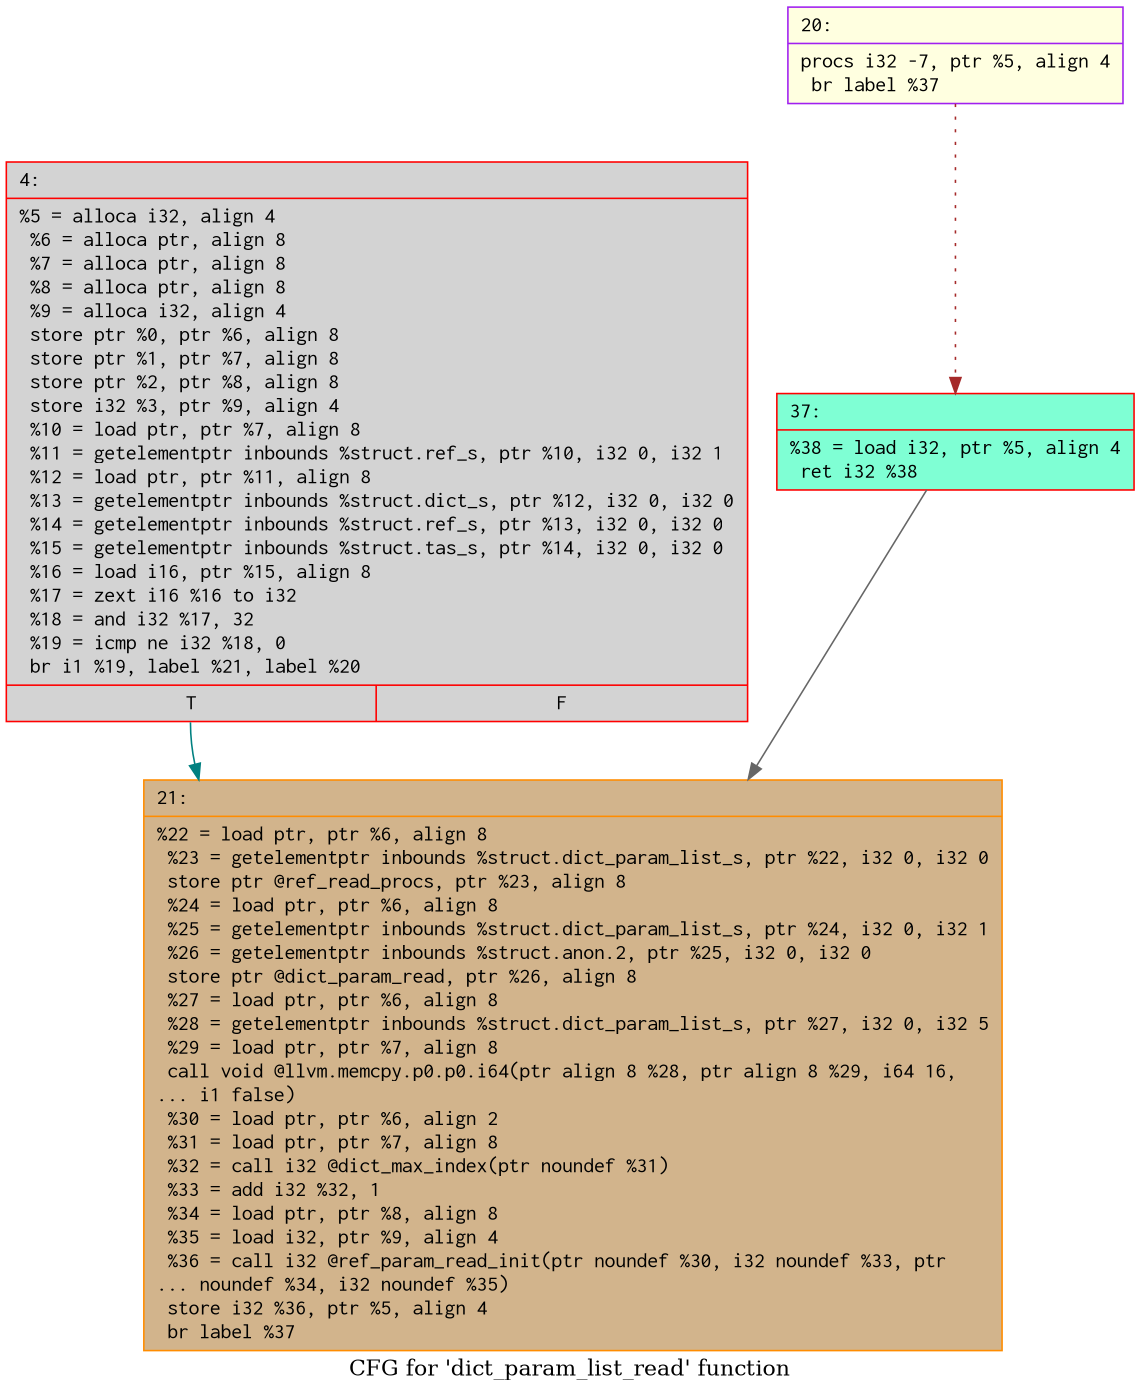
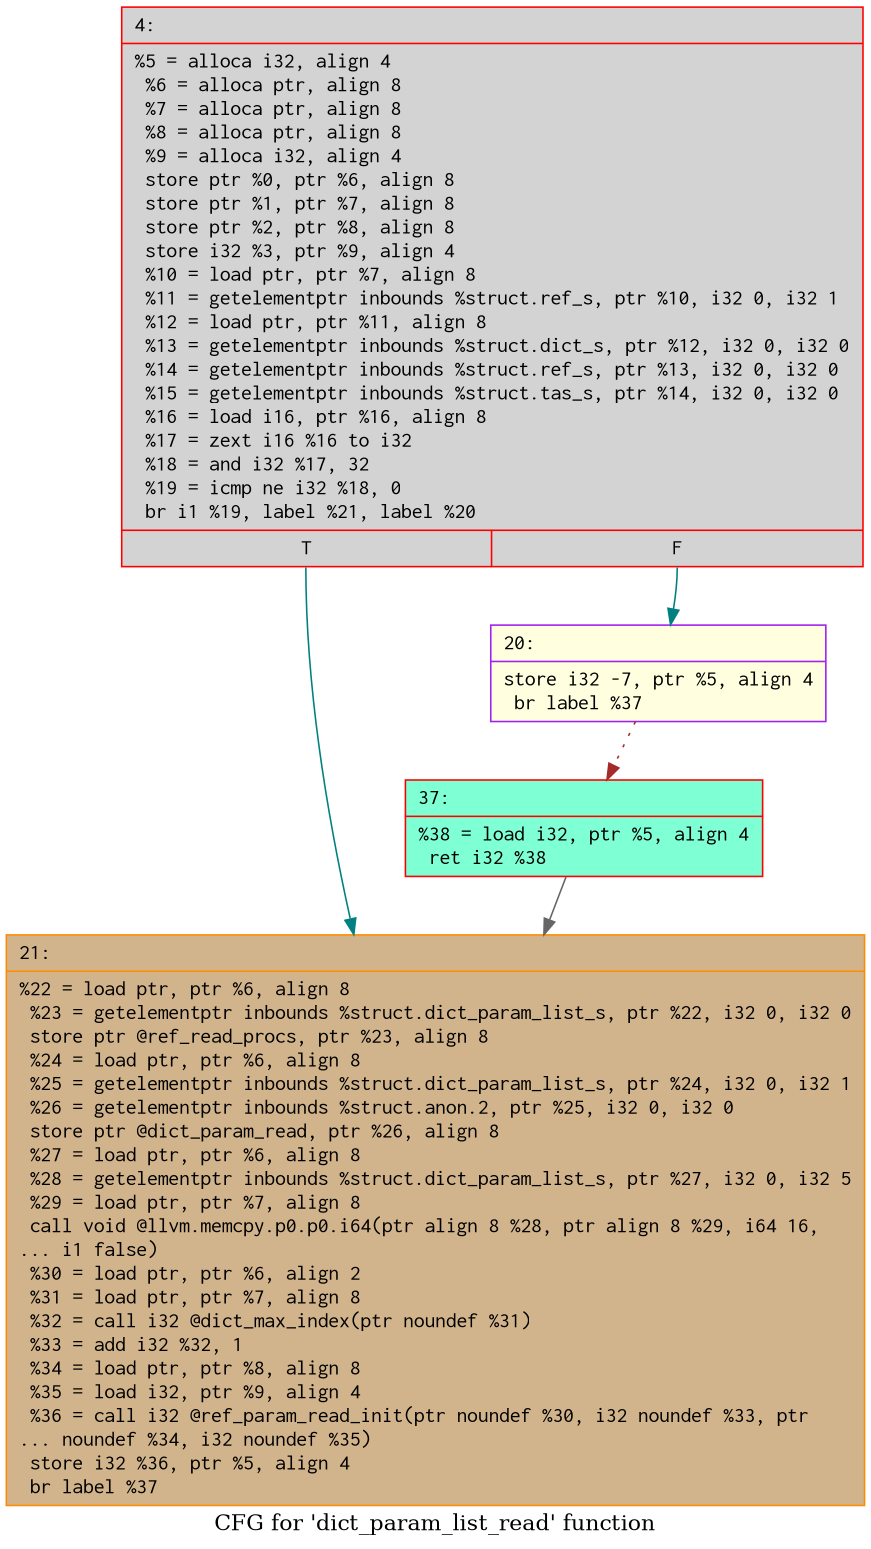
node "20:": text "procs i32 -7, ptr %5, align 4" -> "store i32 -7, ptr %5, align 4"
node "4:": text "%16 = load i16, ptr %15, align 8" -> "%16 = load i16, ptr %16, align 8"
edge "4:" -> "20:": added
